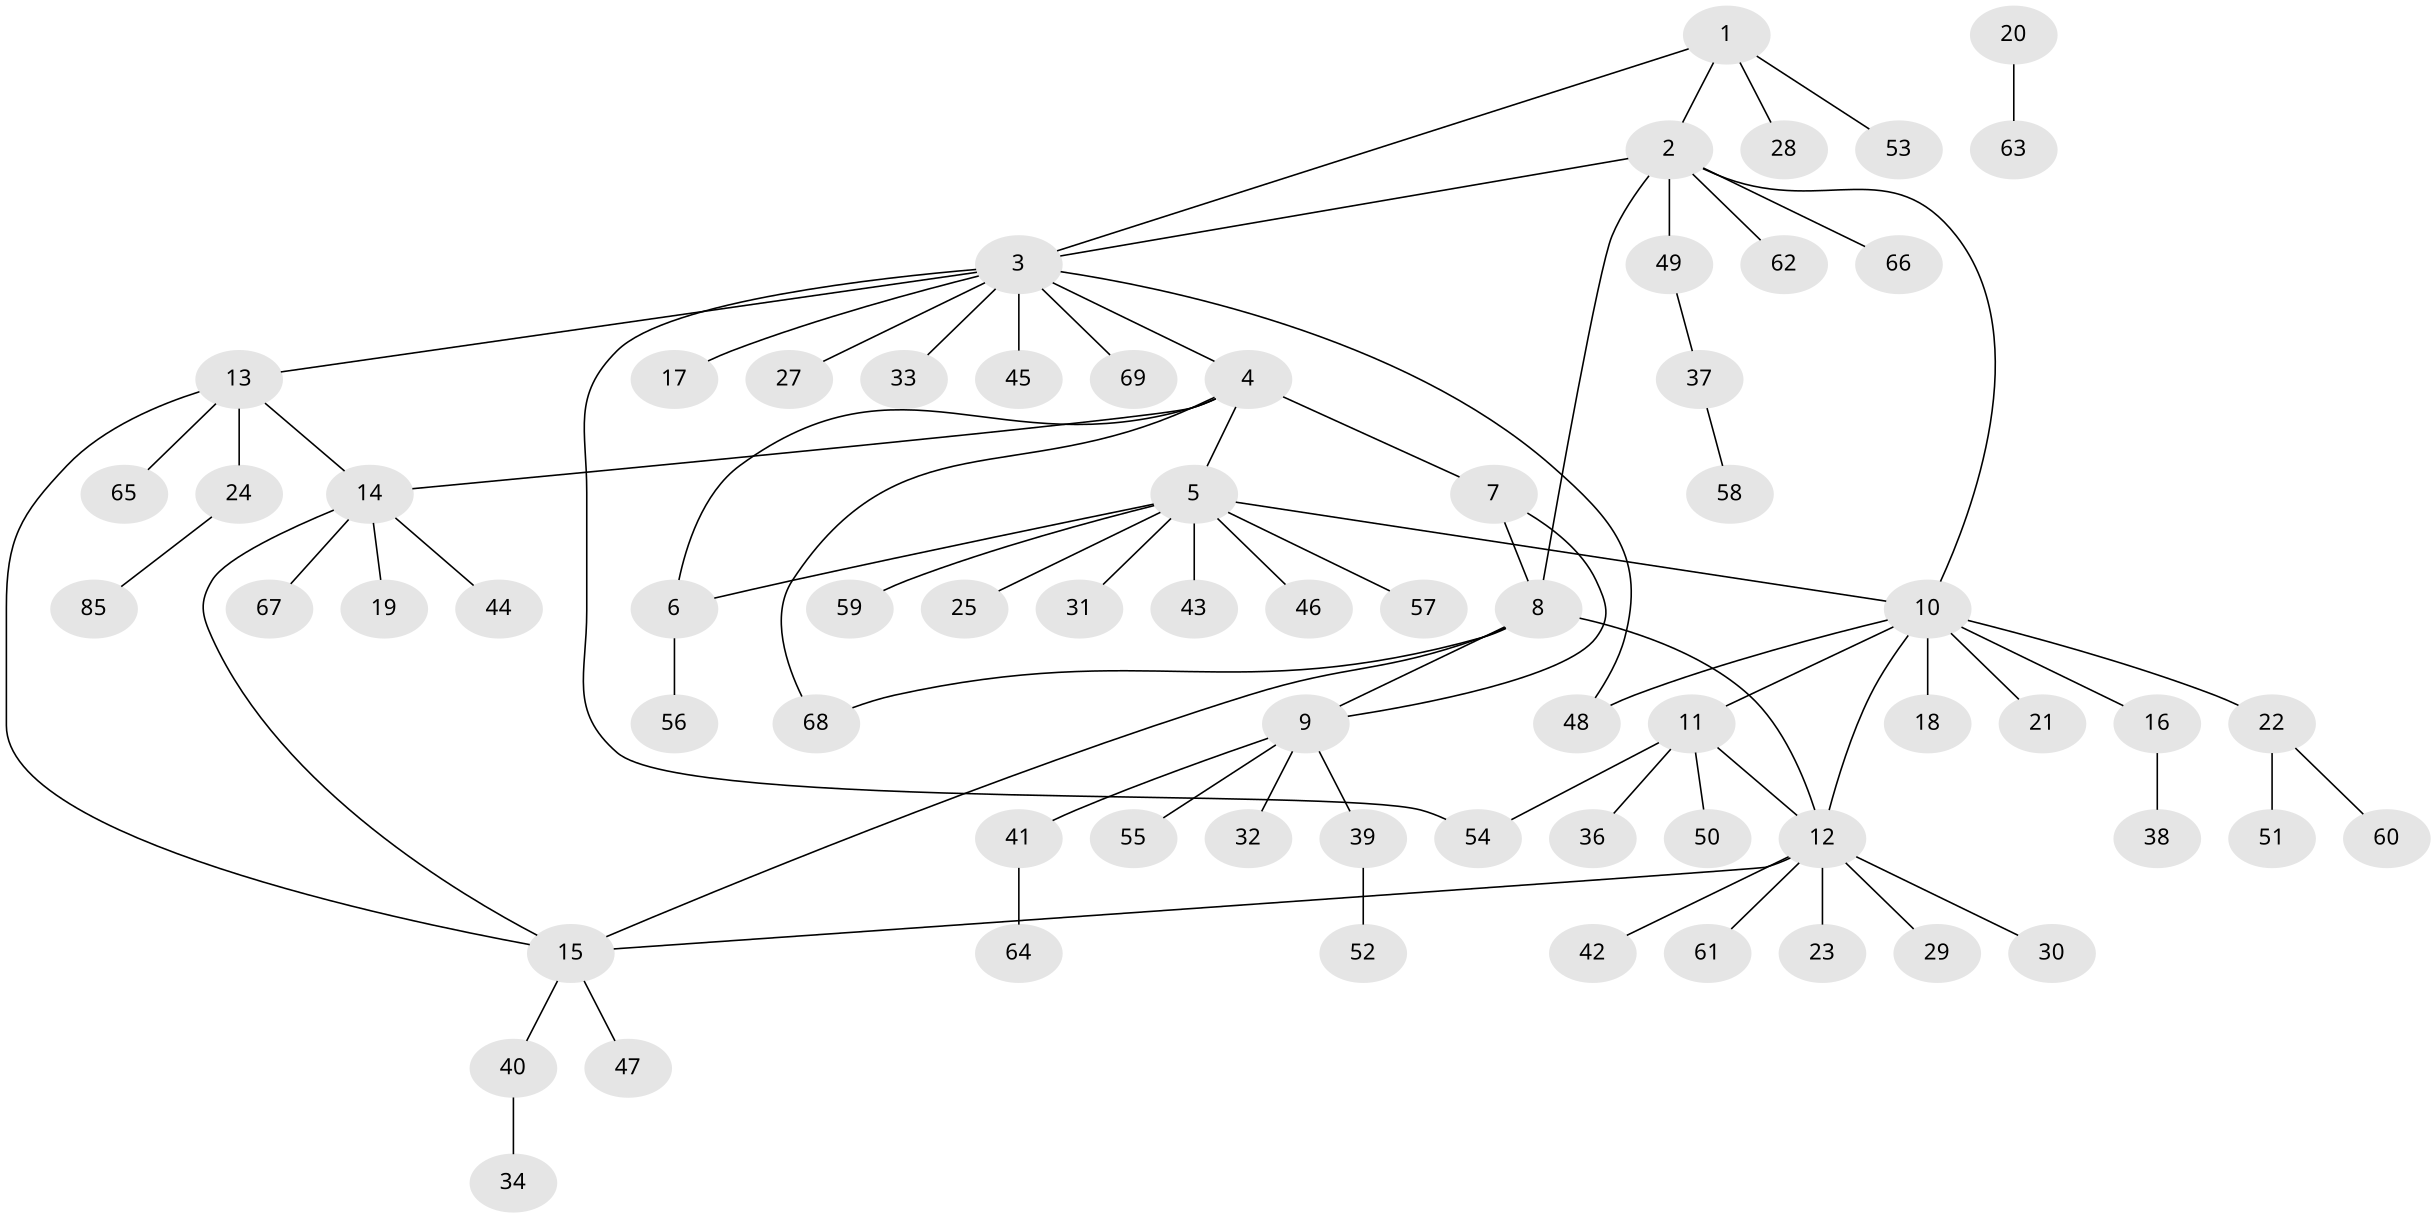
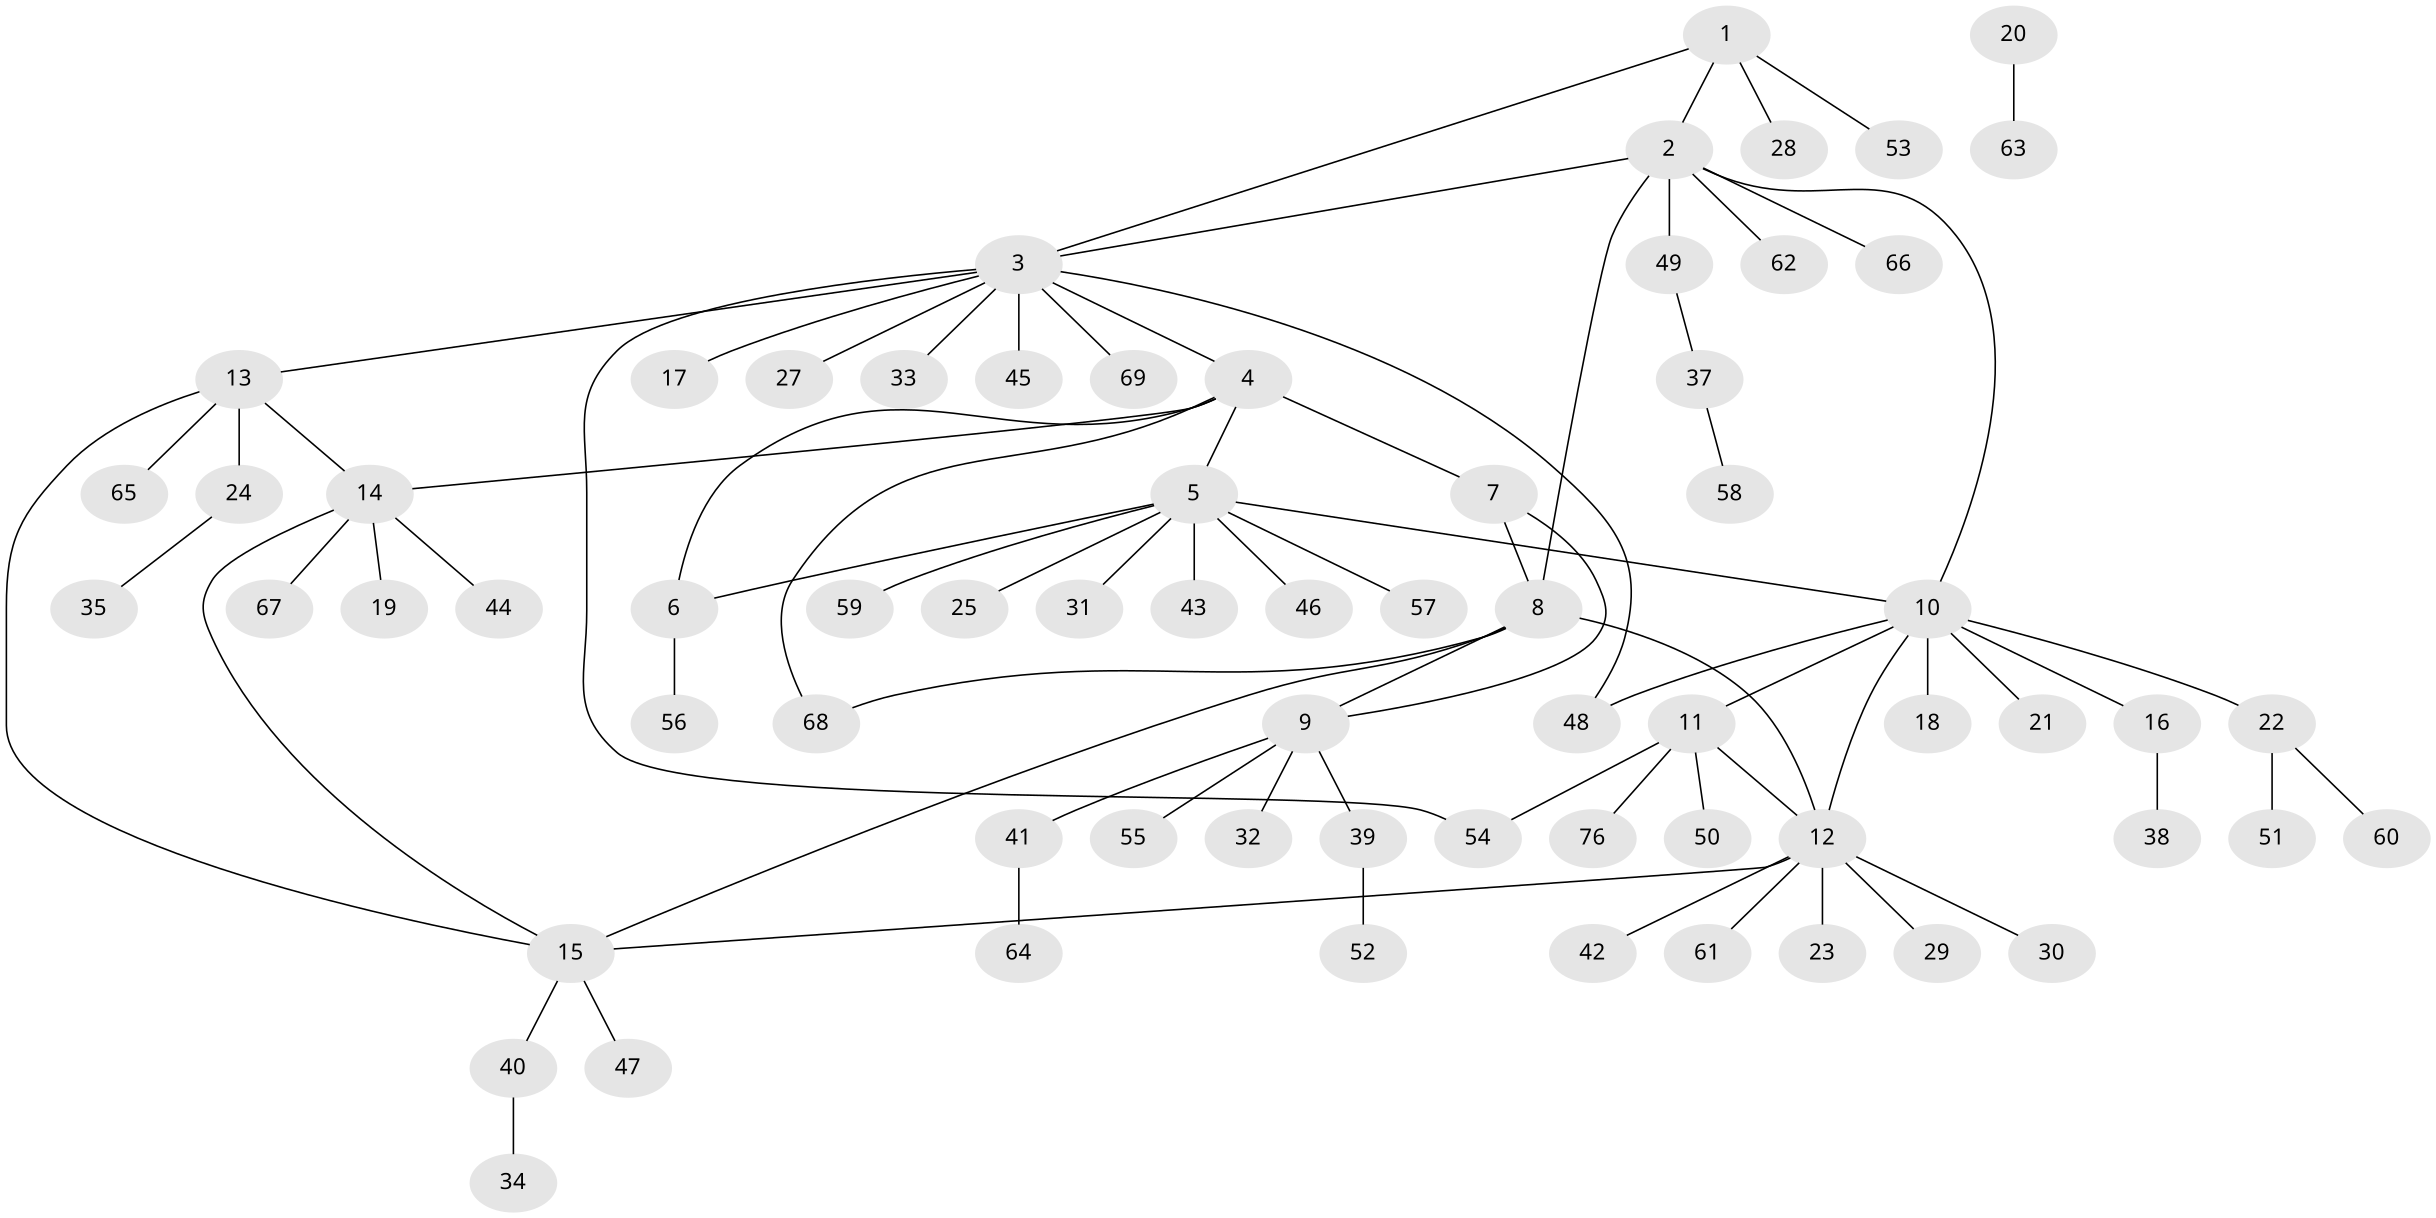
node "85": label "85" -> "35"
node "36": label "36" -> "76"
